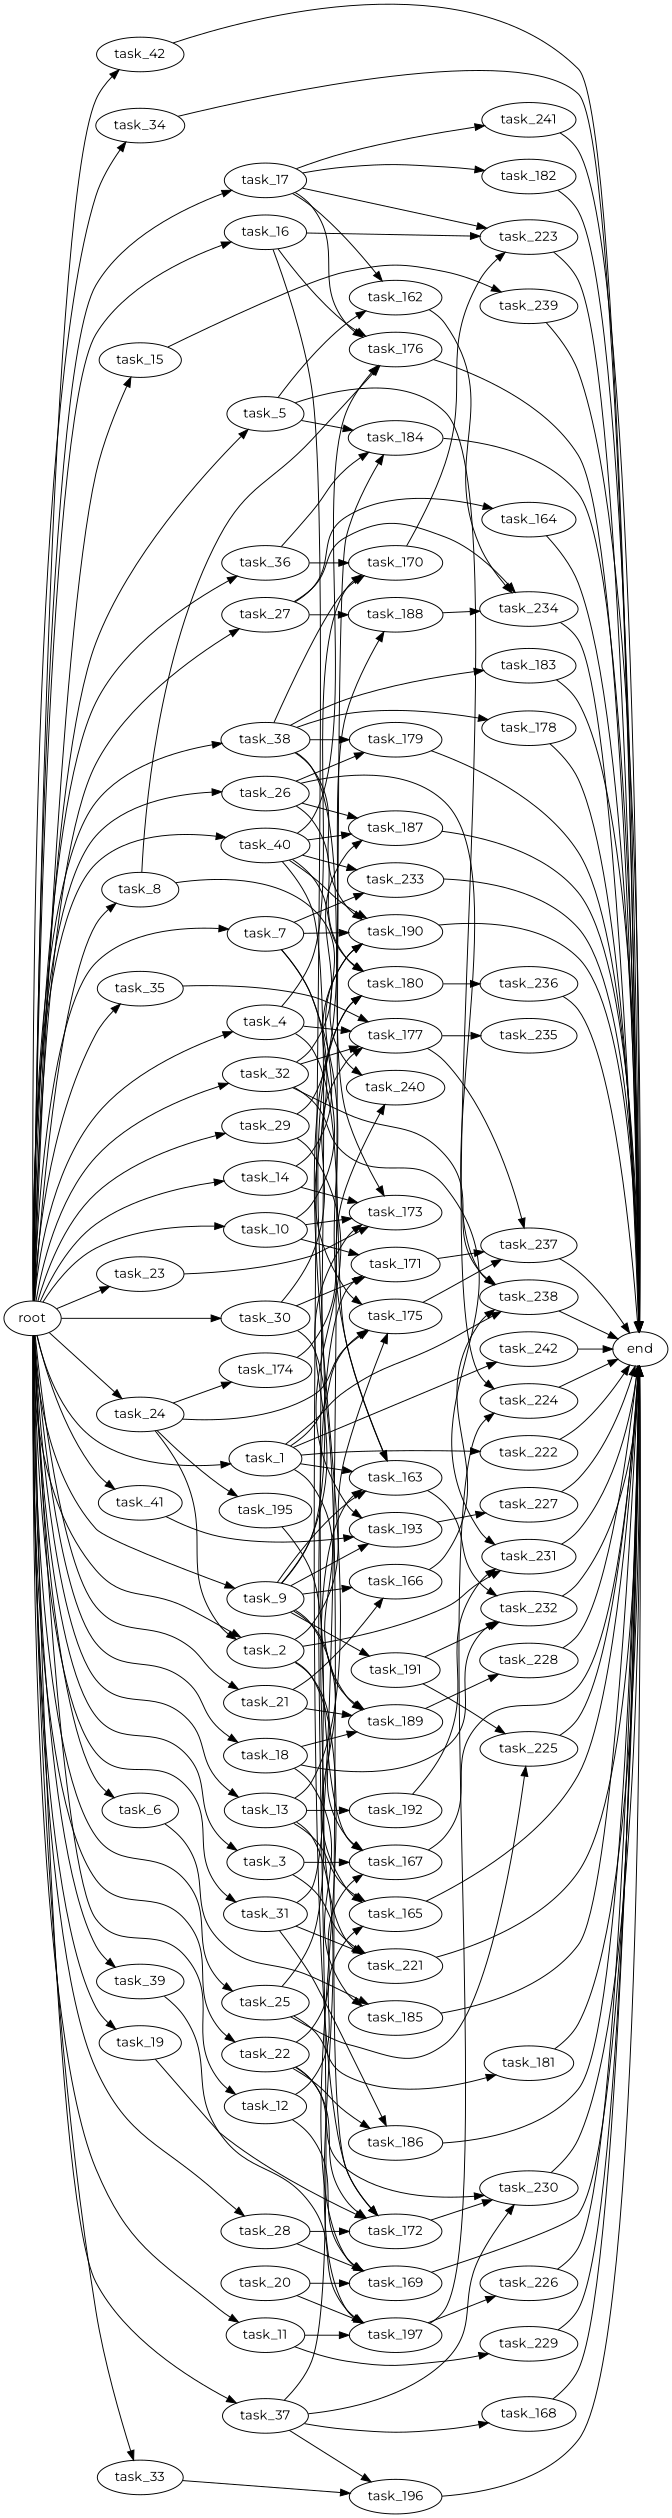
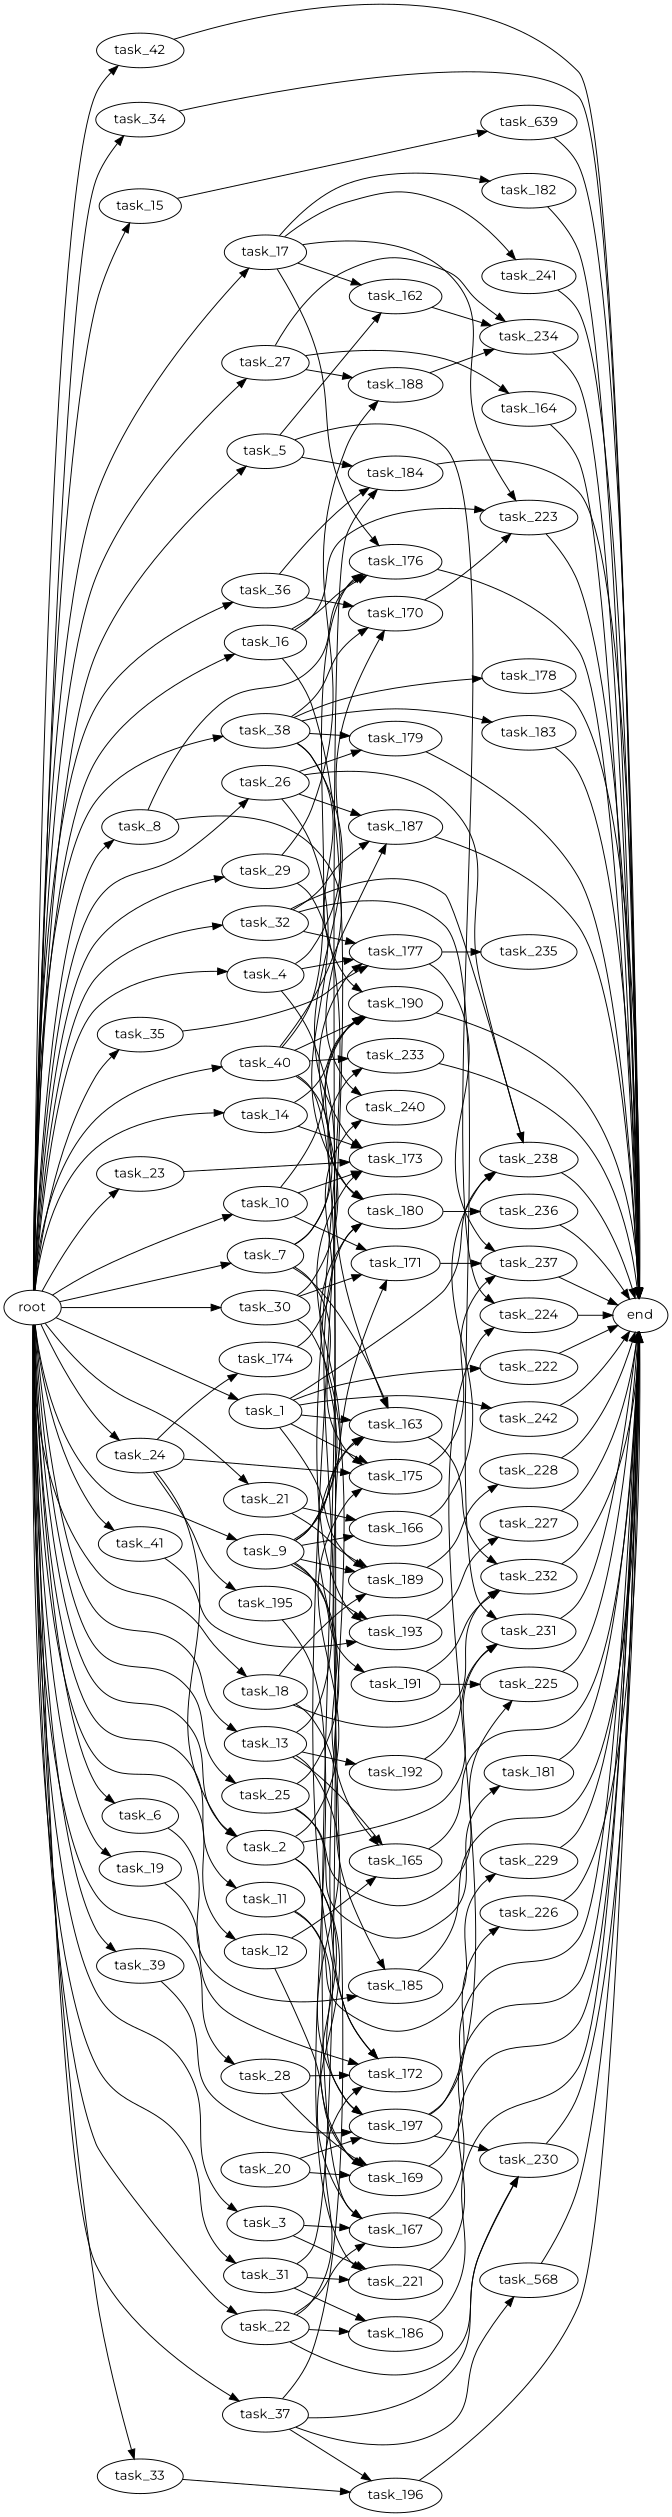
node "task_239": label "task_239" -> "task_639"
edge "task_172" -> "task_230": now "task_197" -> "task_230"
node "task_168": label "task_168" -> "task_568"
